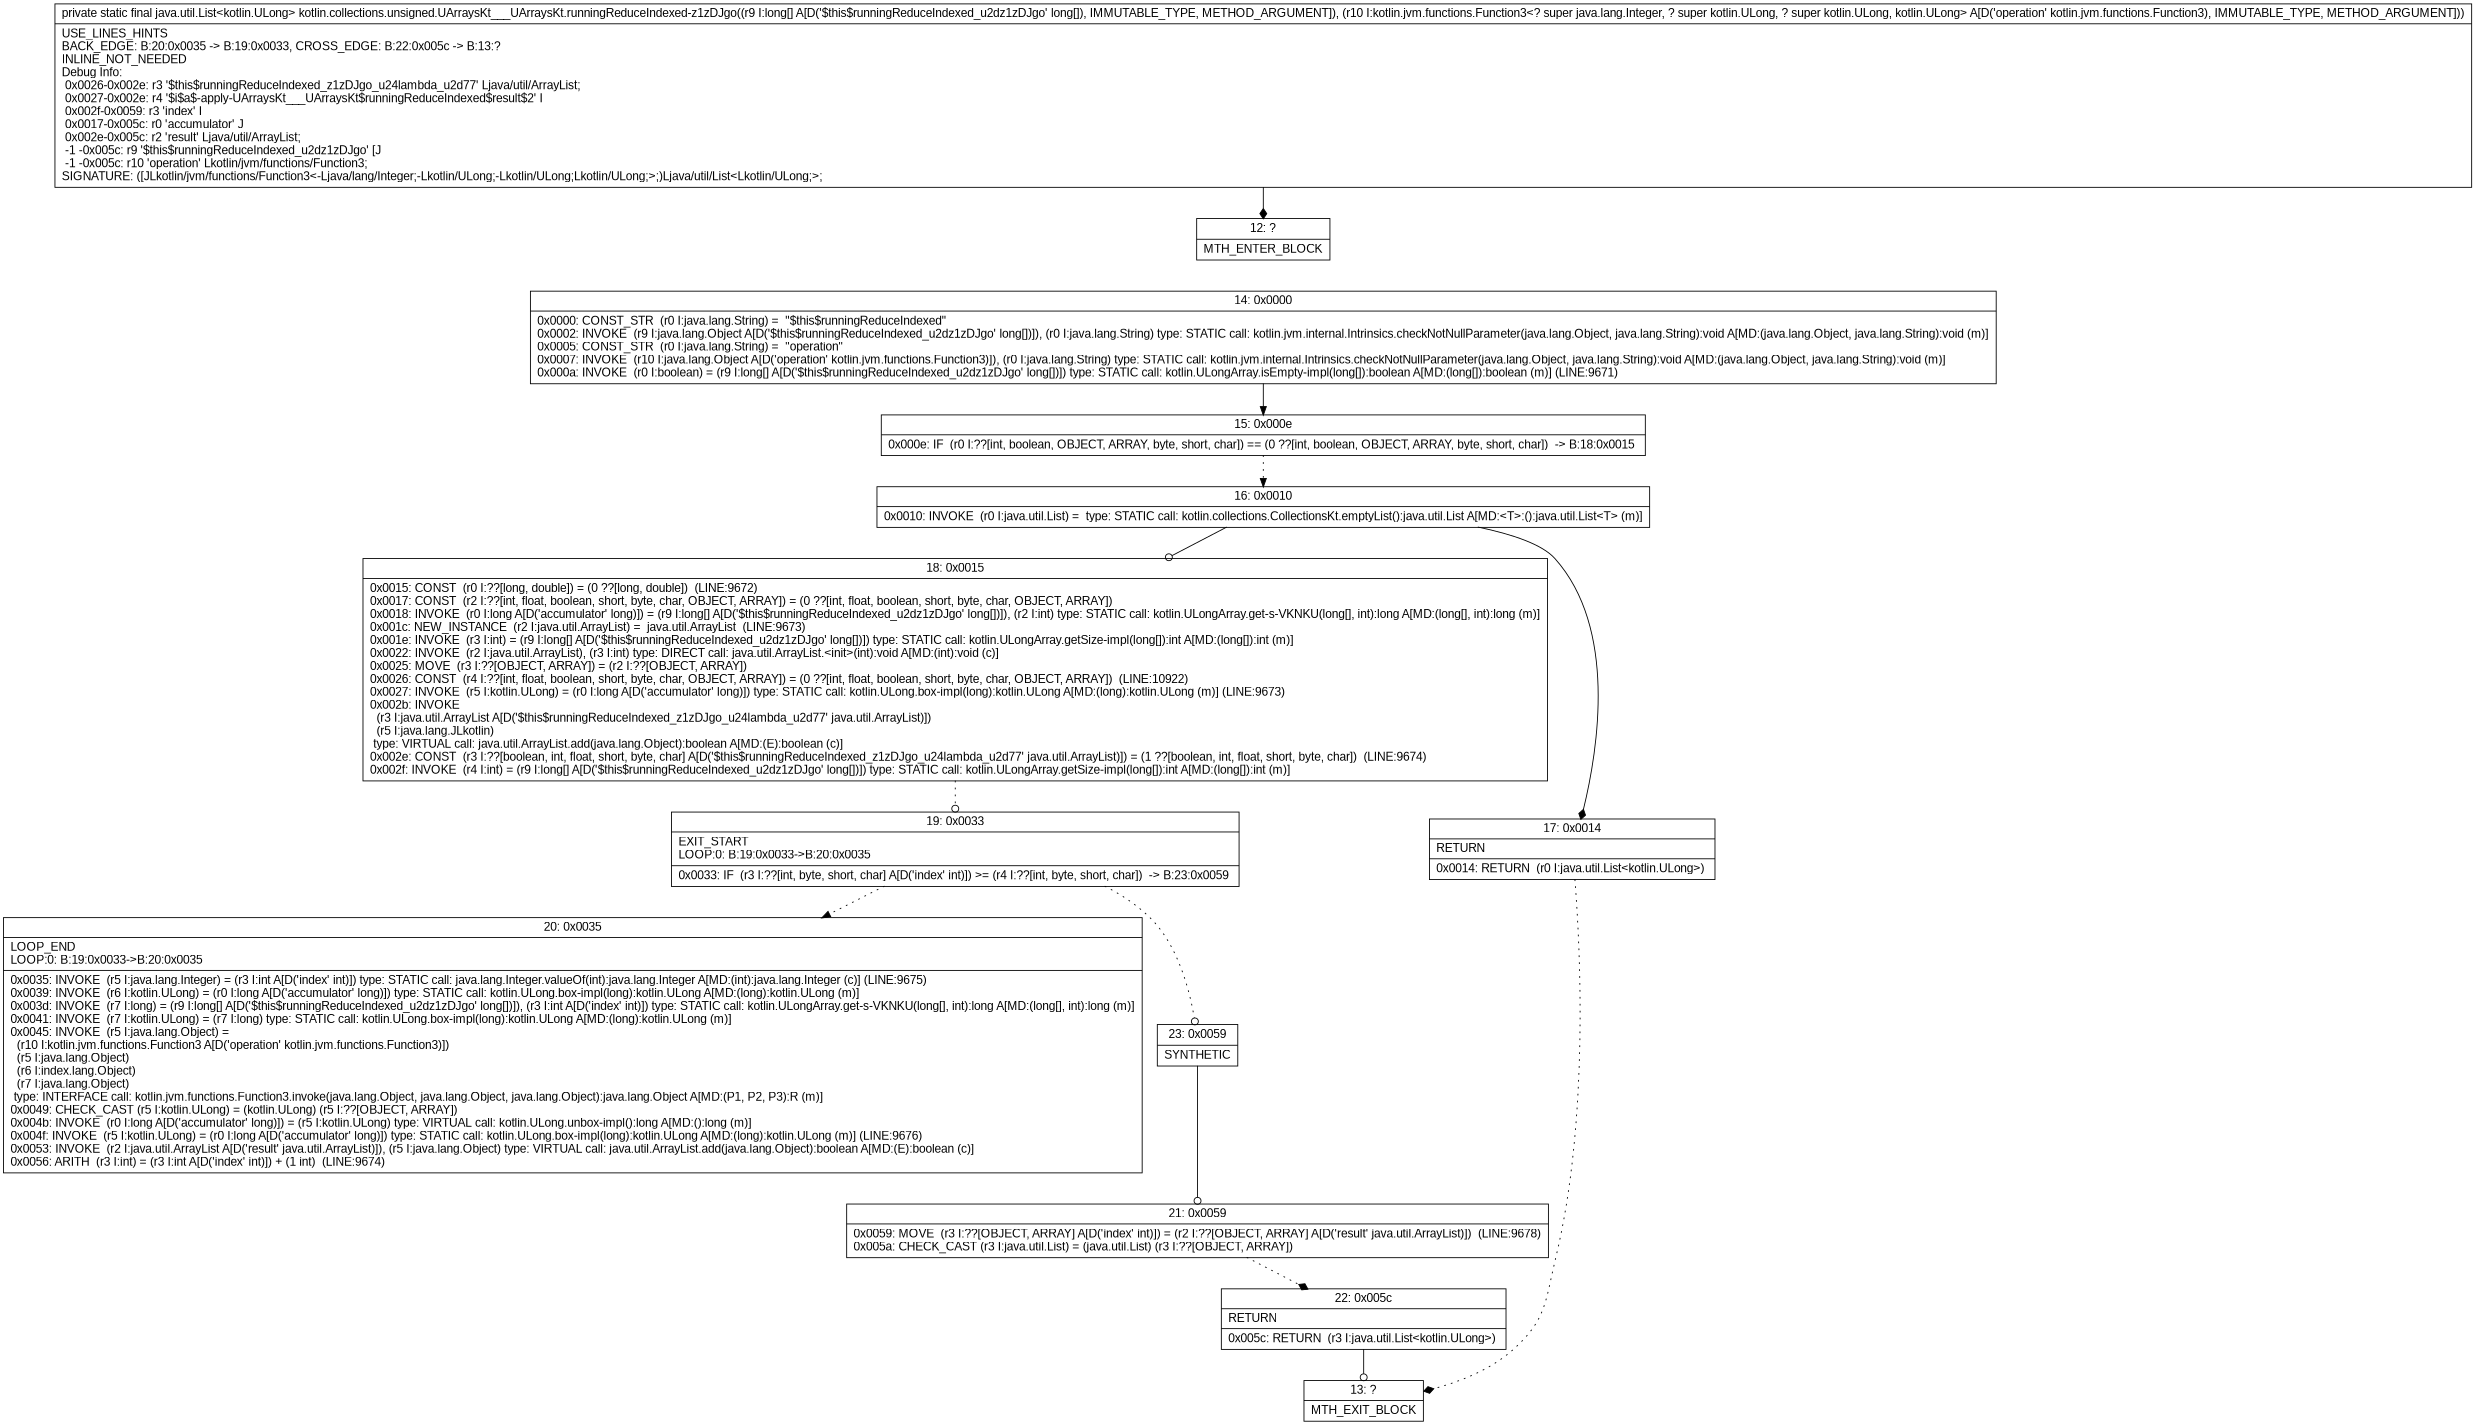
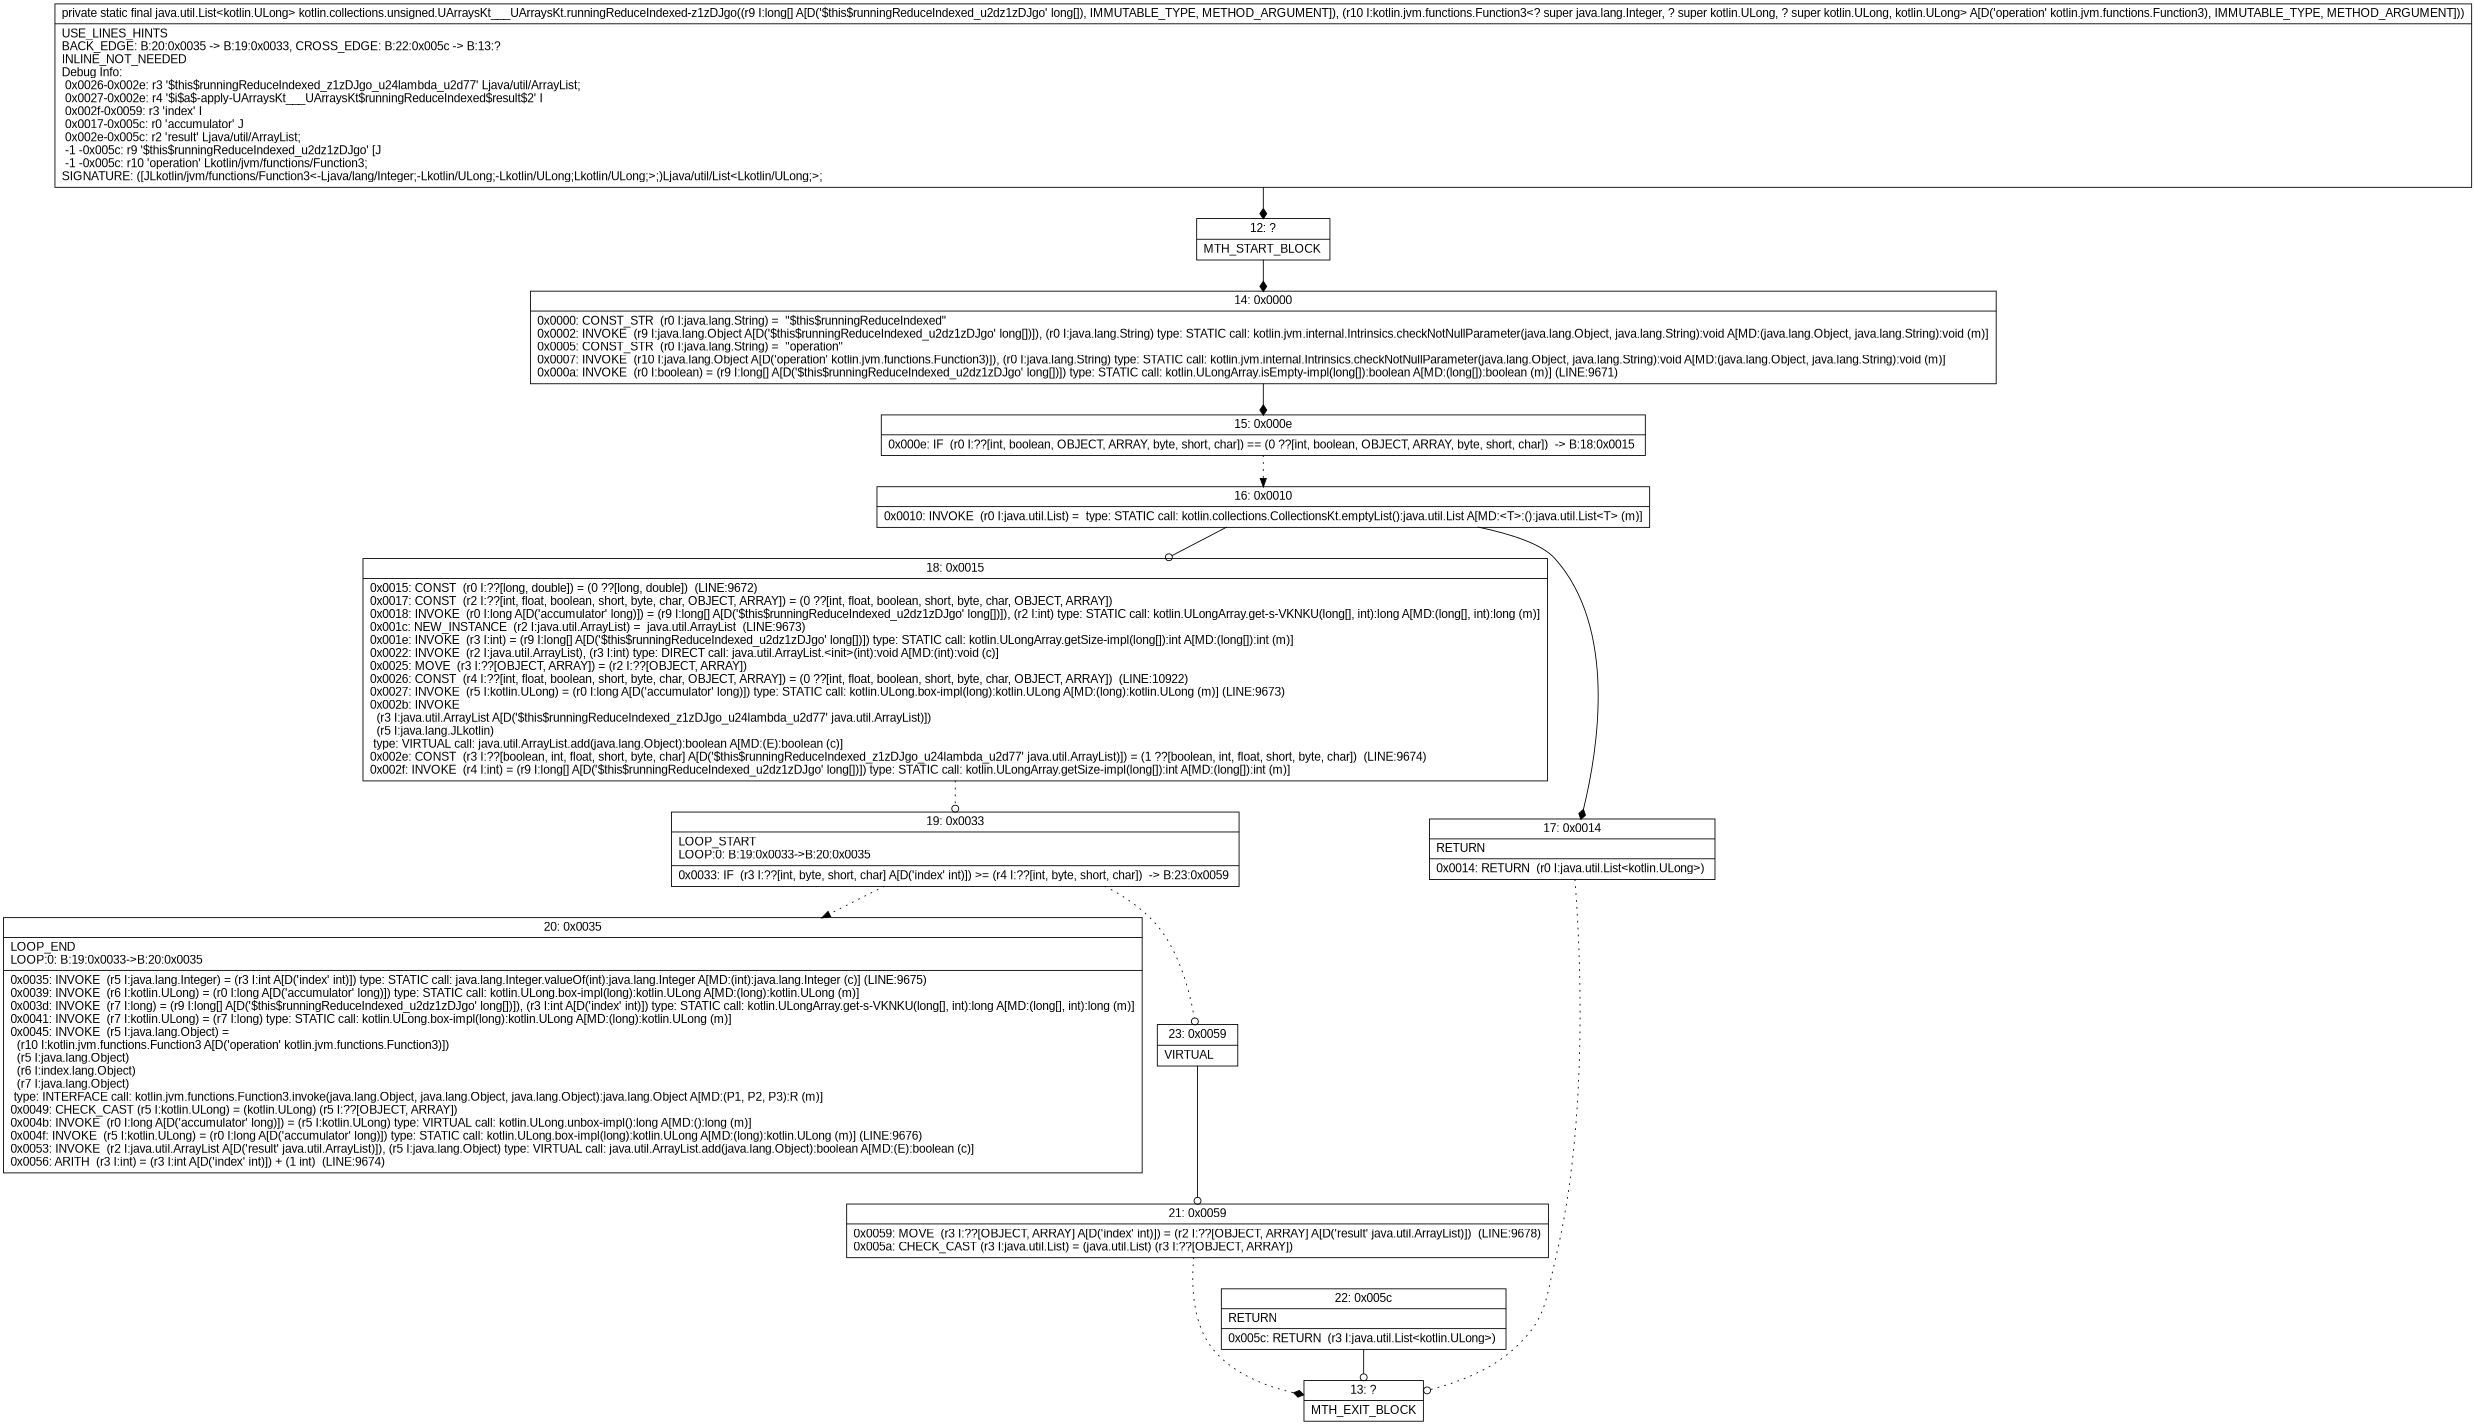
node "12: ?": text "MTH_ENTER_BLOCK" -> "MTH_START_BLOCK"
edge "12: ?" -> "14: 0x0000": added
edge "14: 0x0000" -> "15: 0x000e": arrowhead normal -> diamond
node "19: 0x0033": text "EXIT_START" -> "LOOP_START"
node "23: 0x0059": text "SYNTHETIC" -> "VIRTUAL"
edge "17: 0x0014" -> "13: ?": arrowhead diamond -> odot
edge "21: 0x0059" -> "22: 0x005c": now "21: 0x0059" -> "13: ?"
